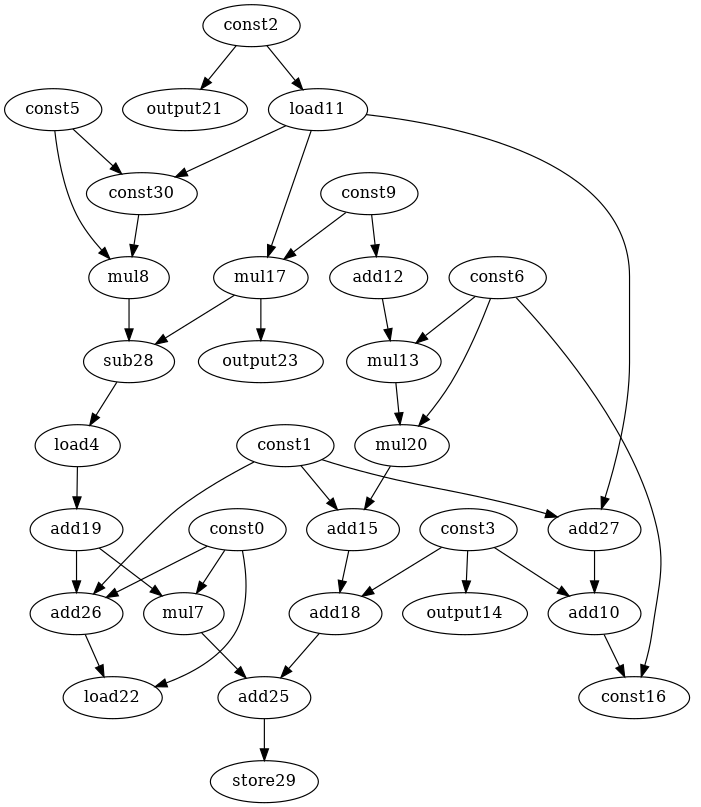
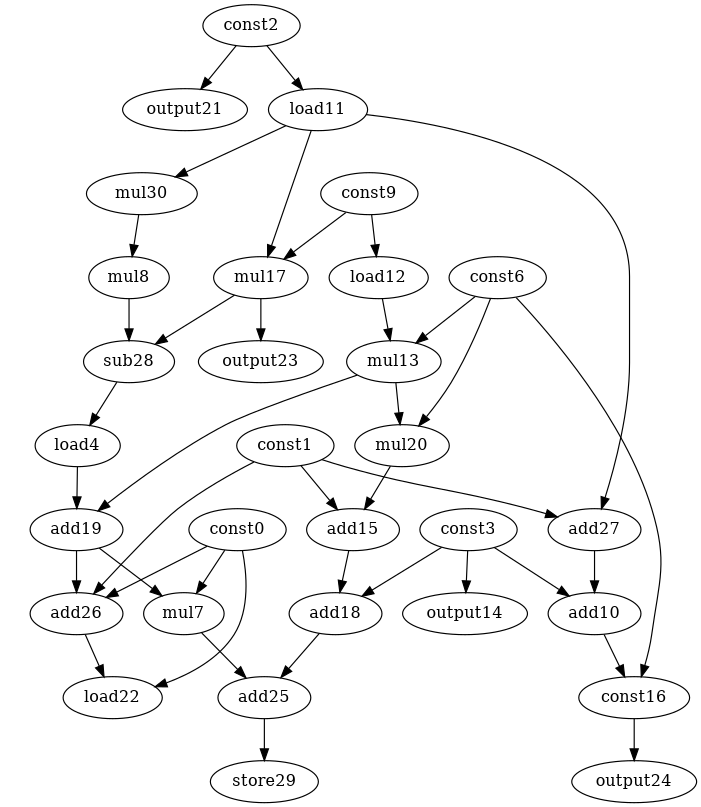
node "const5": removed
node "const30": label "const30" -> "mul30"
node "add12": label "add12" -> "load12"
edge "mul13" -> "add19": added
node "output24": added
